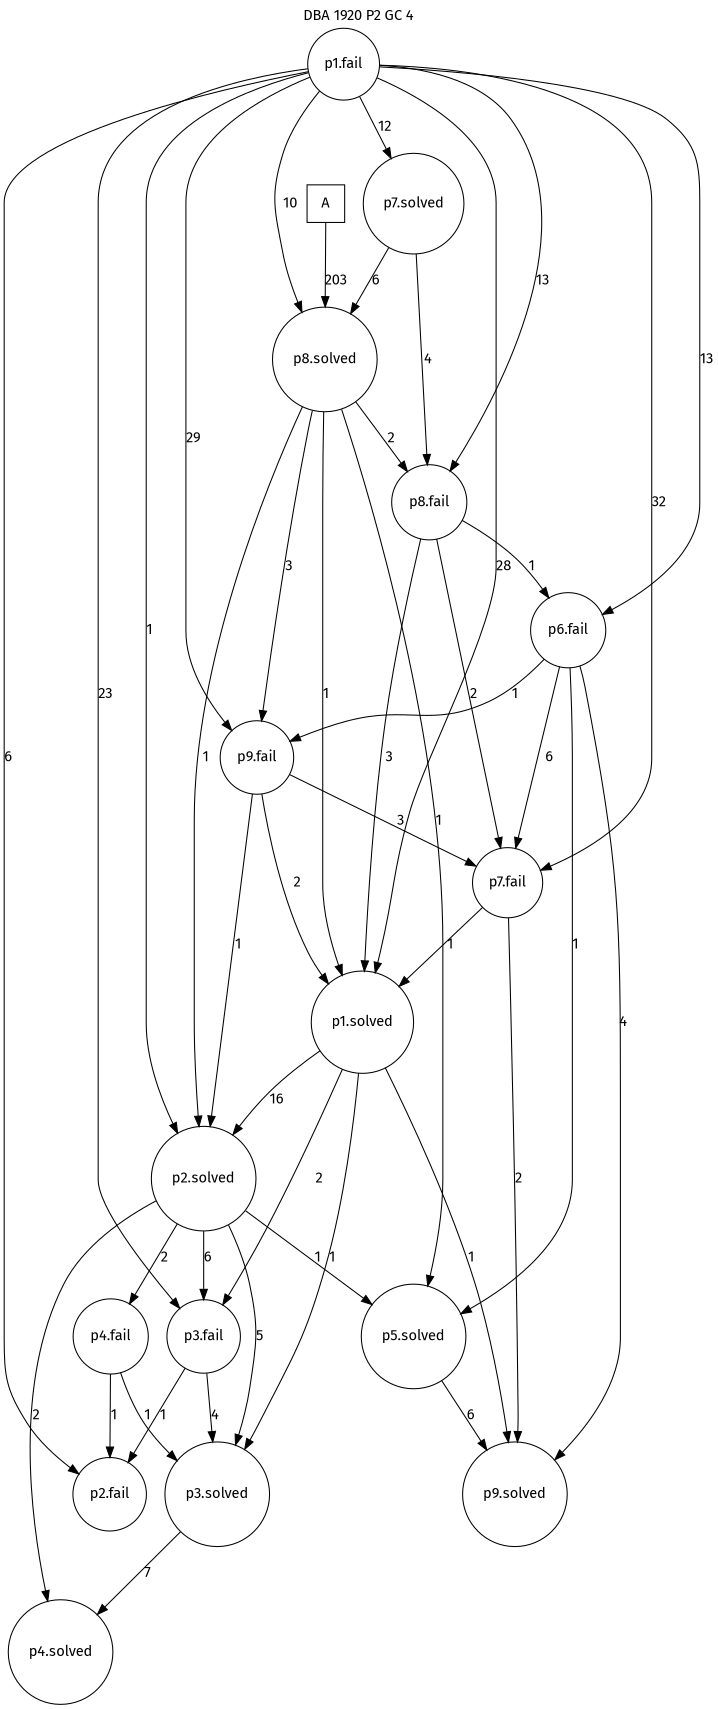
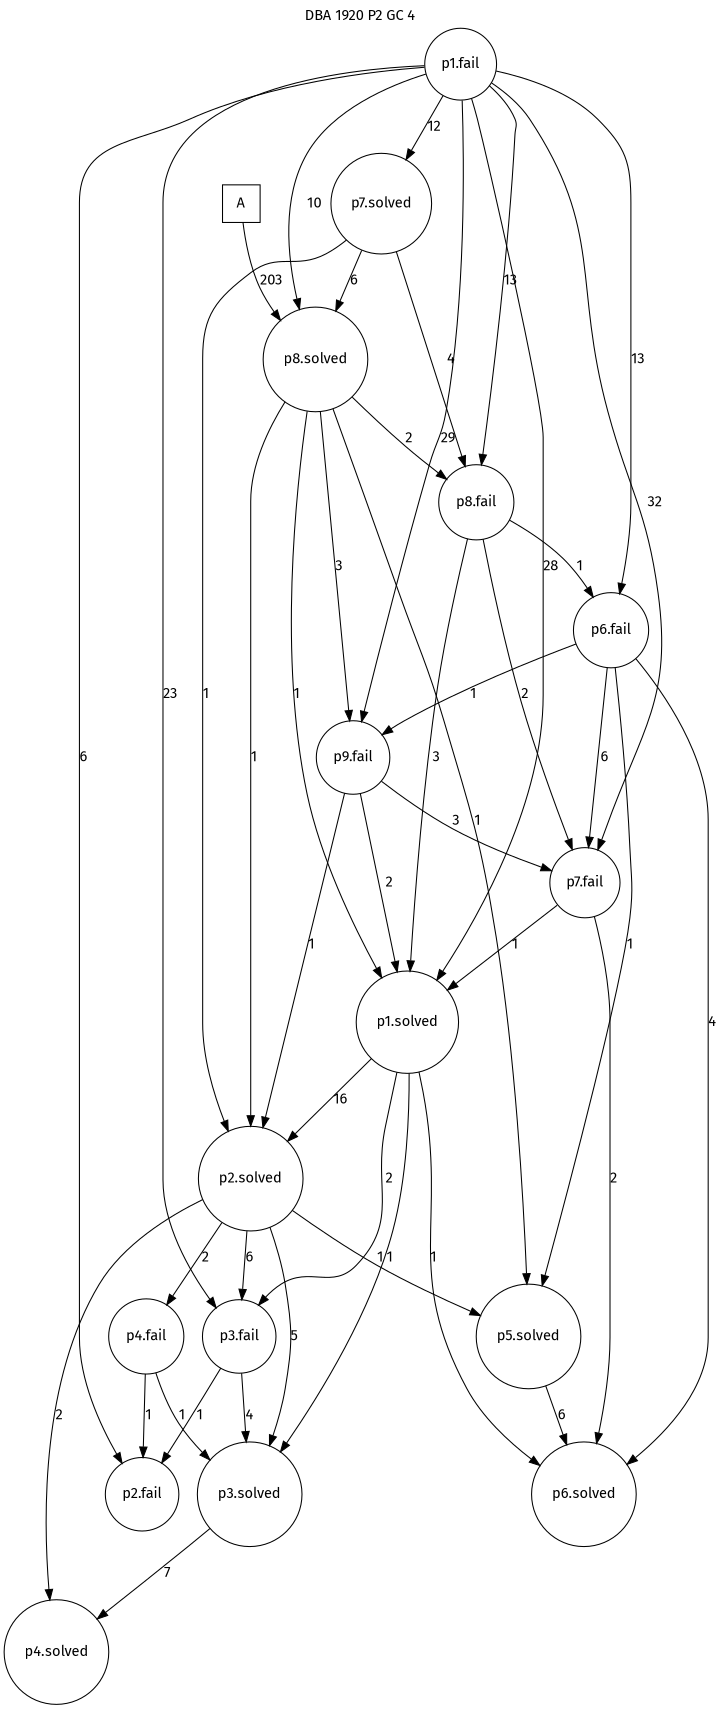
edge "p1.fail" -> "p2.solved": now "p7.solved" -> "p2.solved"
node "p9.solved": label "p9.solved" -> "p6.solved"
